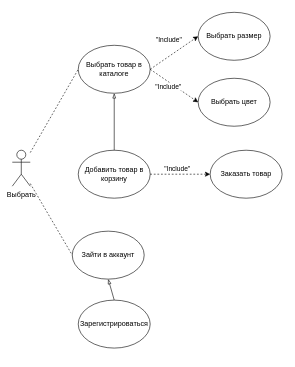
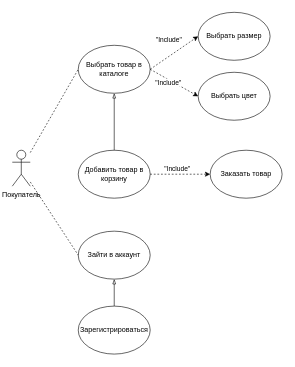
node "Выбрать цвет": moved (234, 102) -> (234, 96)
node "Выбрать": label "Выбрать" -> "Покупатель"
node "Зайти в аккаунт": moved (108, 255) -> (114, 255)
node "Зарегистрироваться": moved (114, 324) -> (114, 330)
